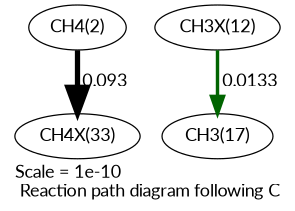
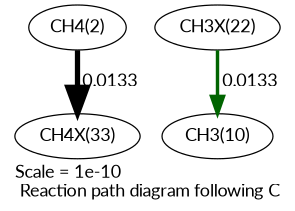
node "CH3X(12)": label "CH3X(12)" -> "CH3X(22)"
edge "CH4(2)" -> "CH4X(33)": label " 0.093" -> " 0.0133"
node "CH3(17)": label "CH3(17)" -> "CH3(10)"
